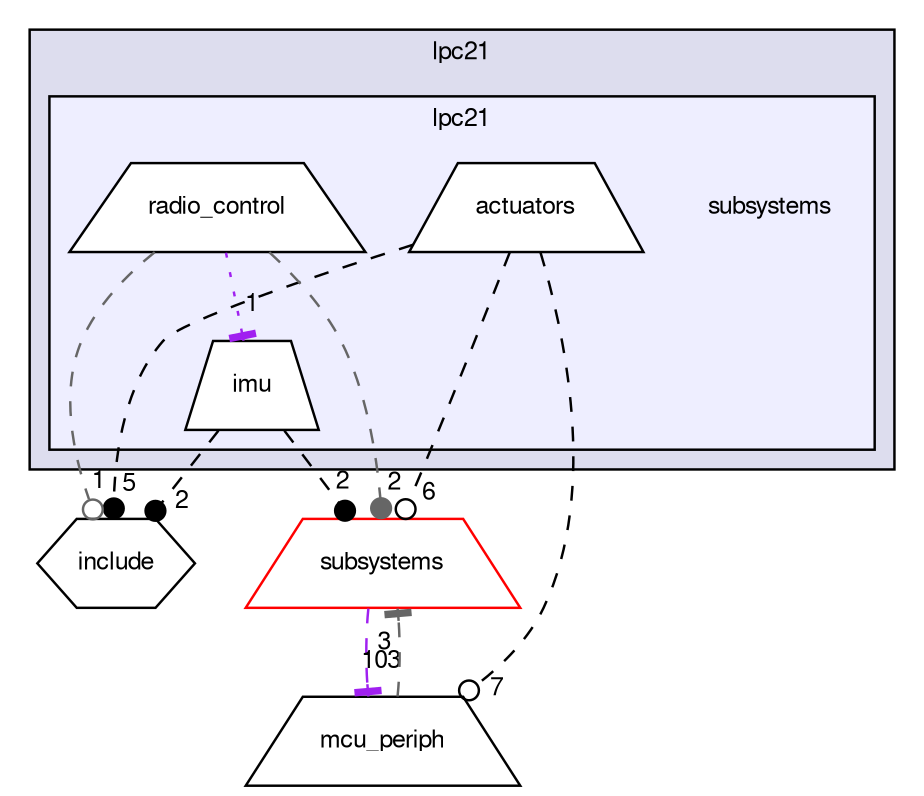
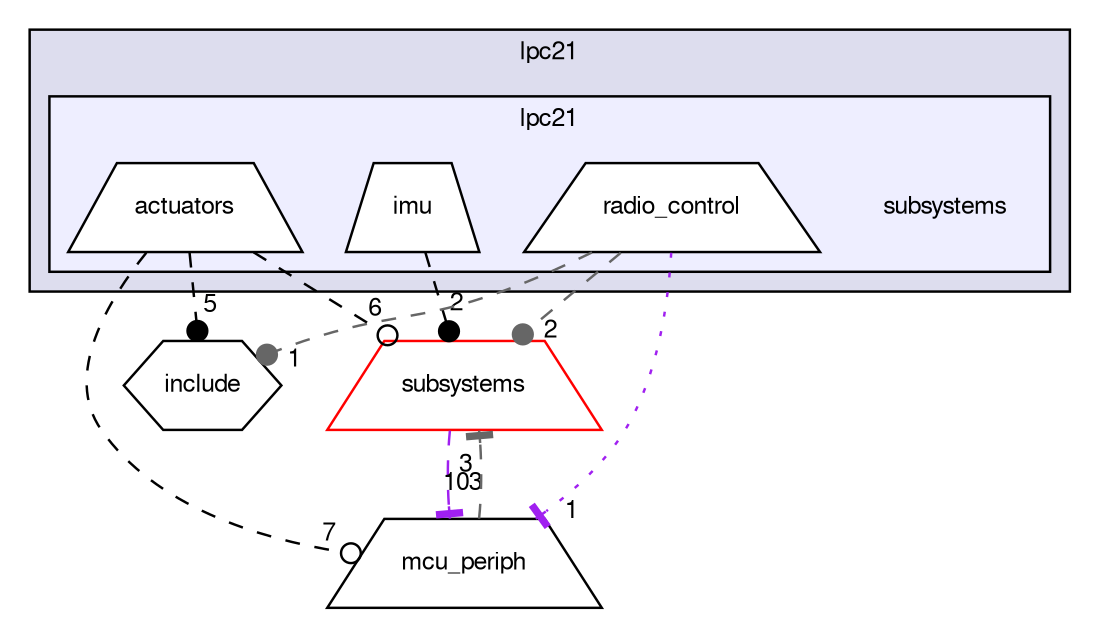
edge "radio_control" -> "imu": now "radio_control" -> "mcu_periph"
edge "radio_control" -> "include": arrowhead odot -> dot
edge "imu" -> "include": removed
